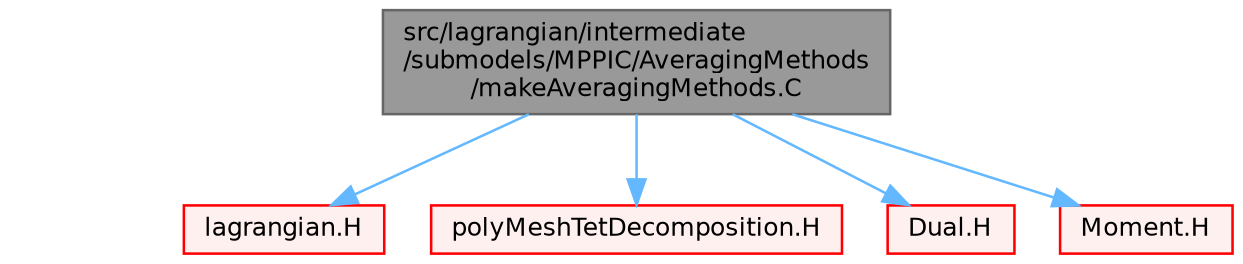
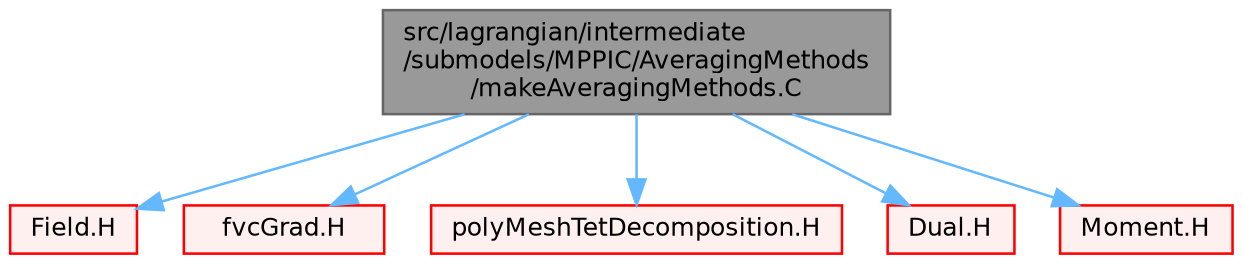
node "Field.H": added
node "lagrangian.H": label "lagrangian.H" -> "fvcGrad.H"
